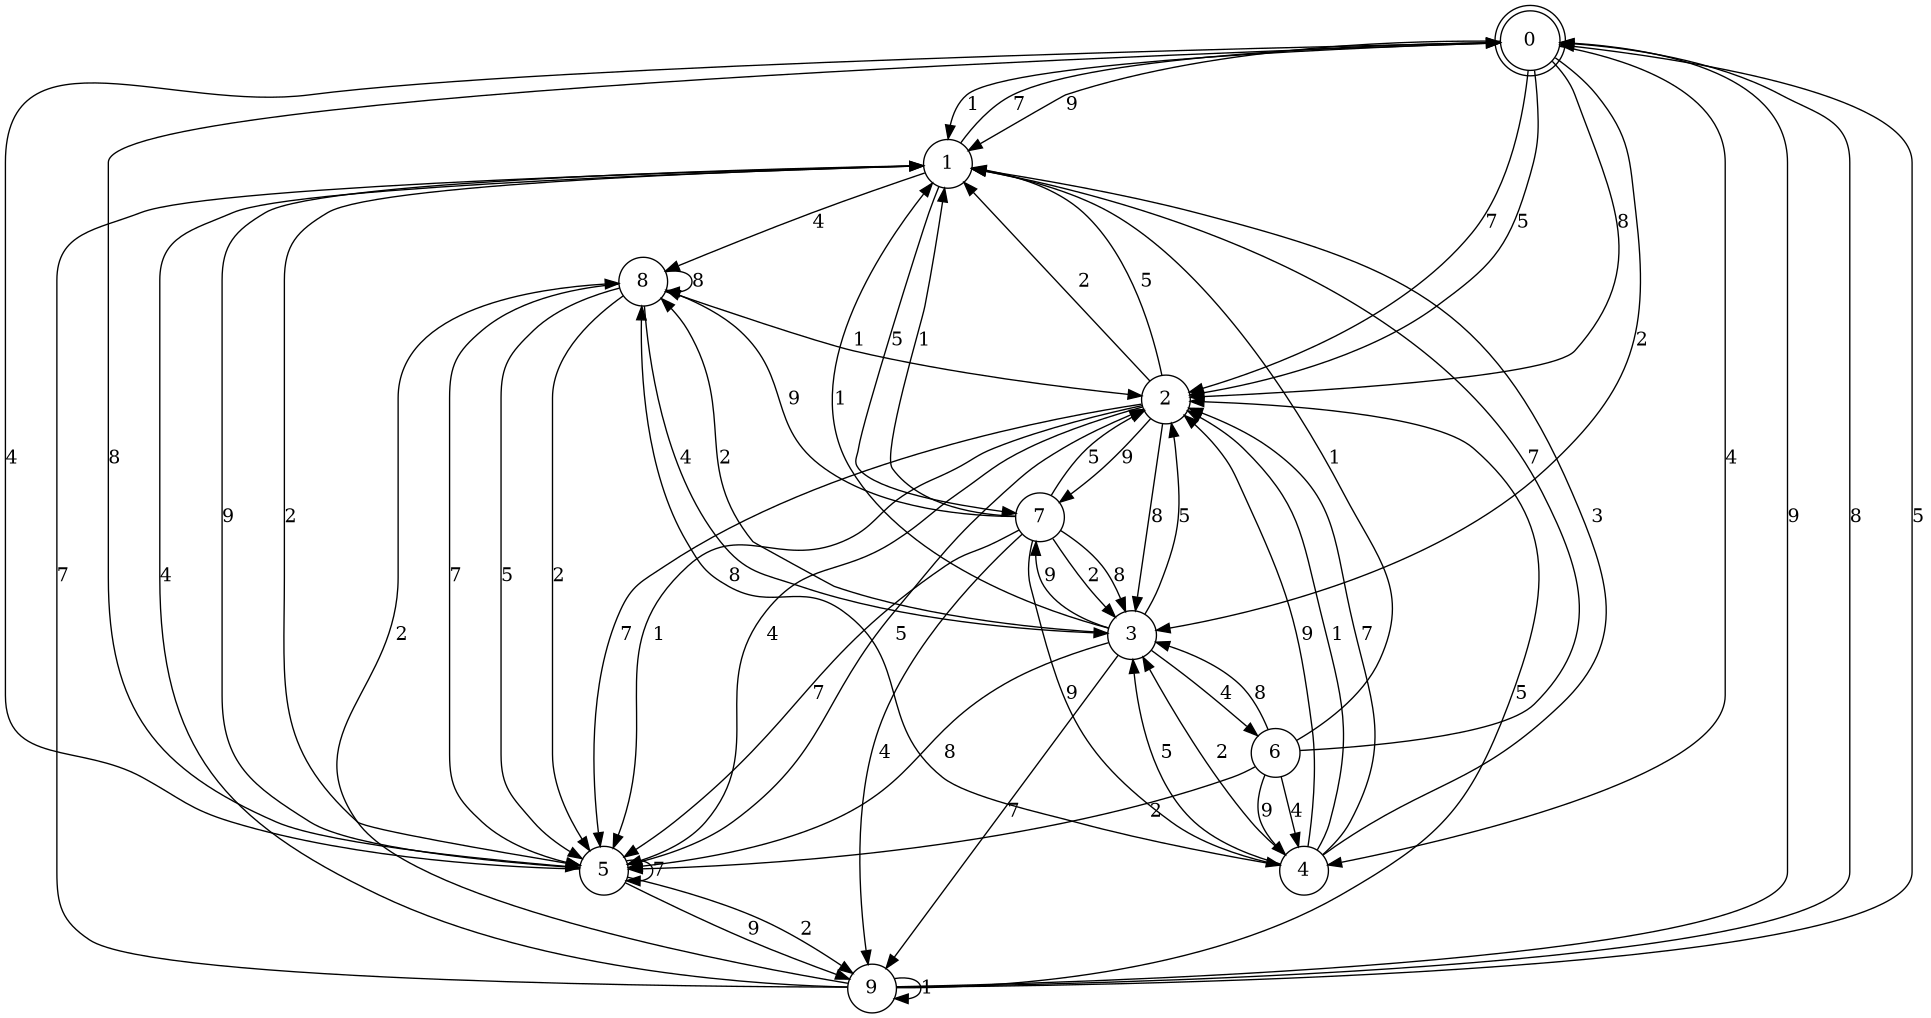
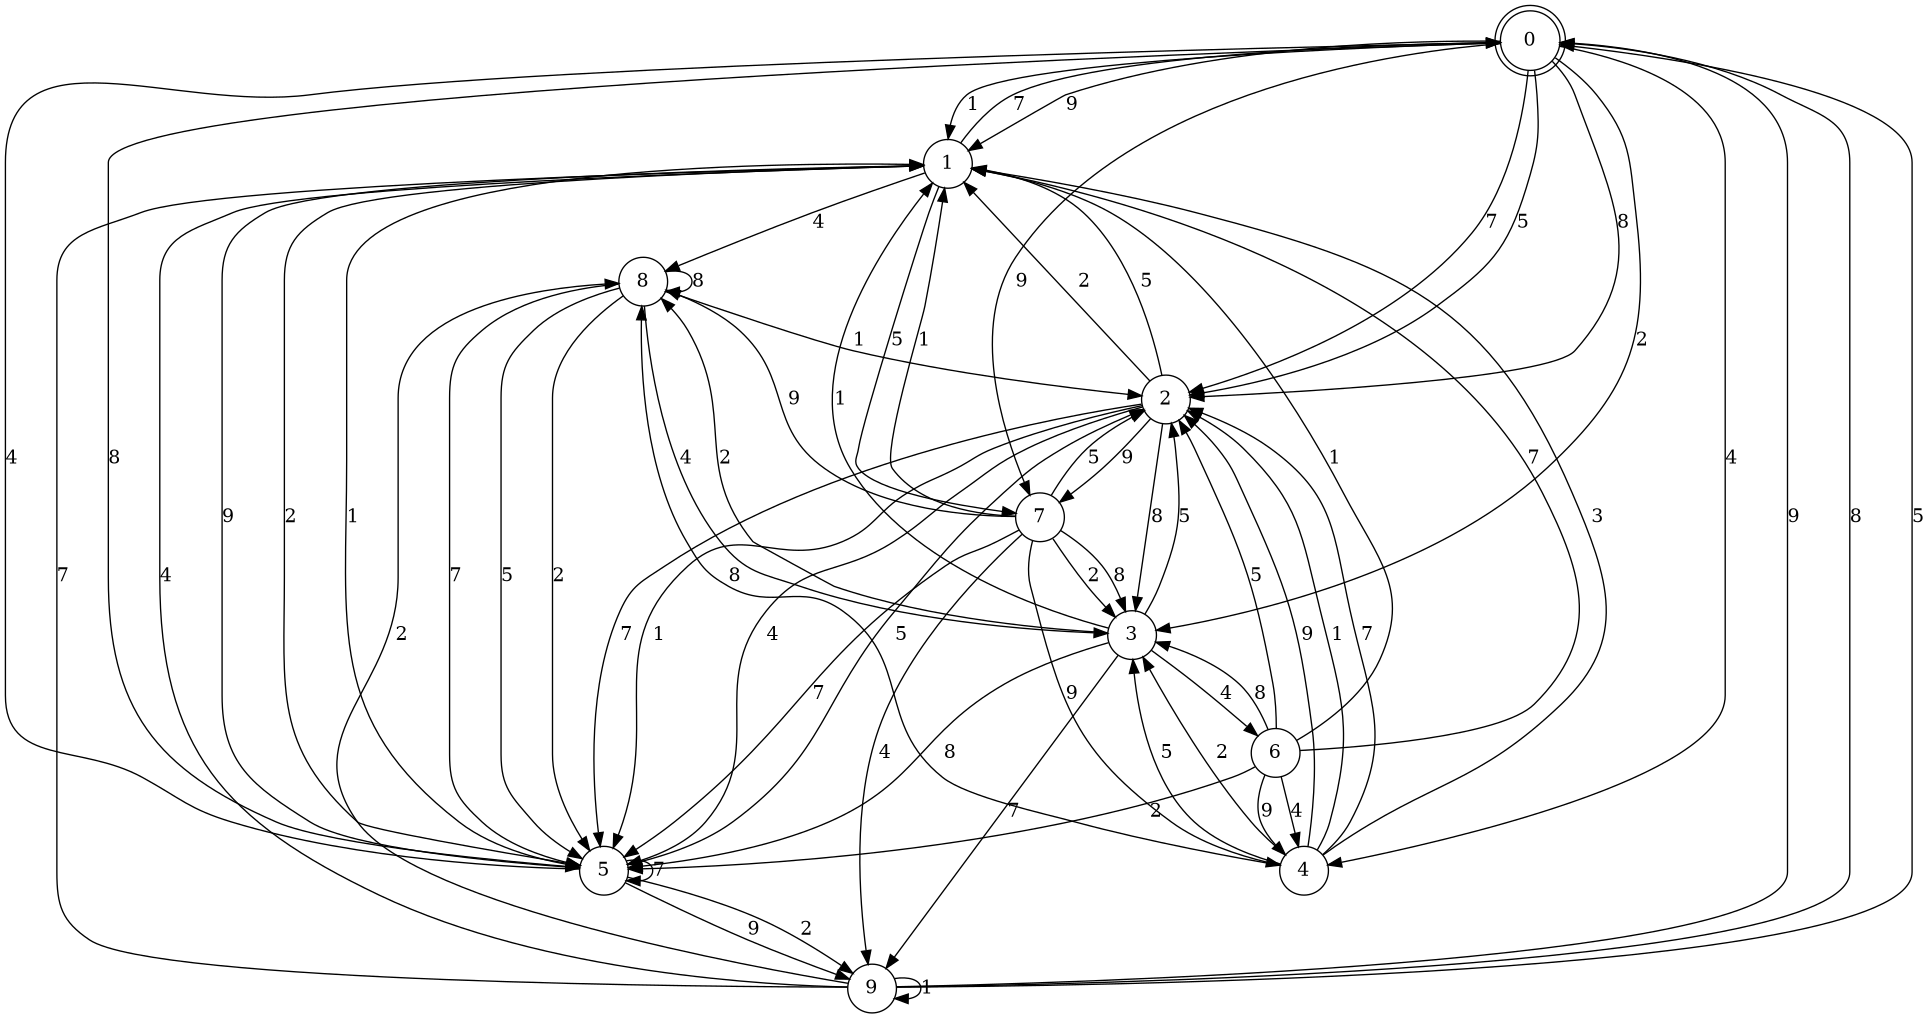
edge "5" -> "1": added, label "1"
edge "3" -> "7": now "0" -> "7"
edge "9" -> "2": now "6" -> "2"
